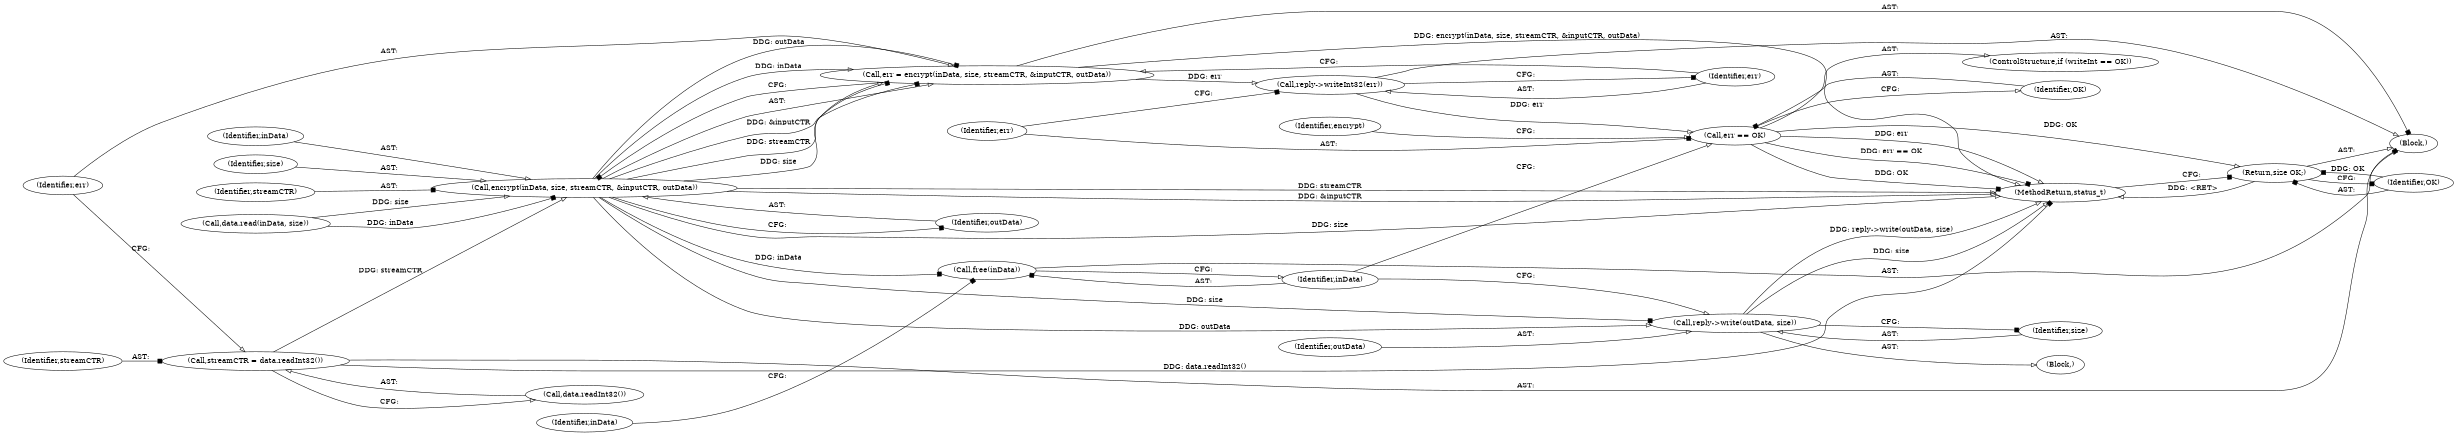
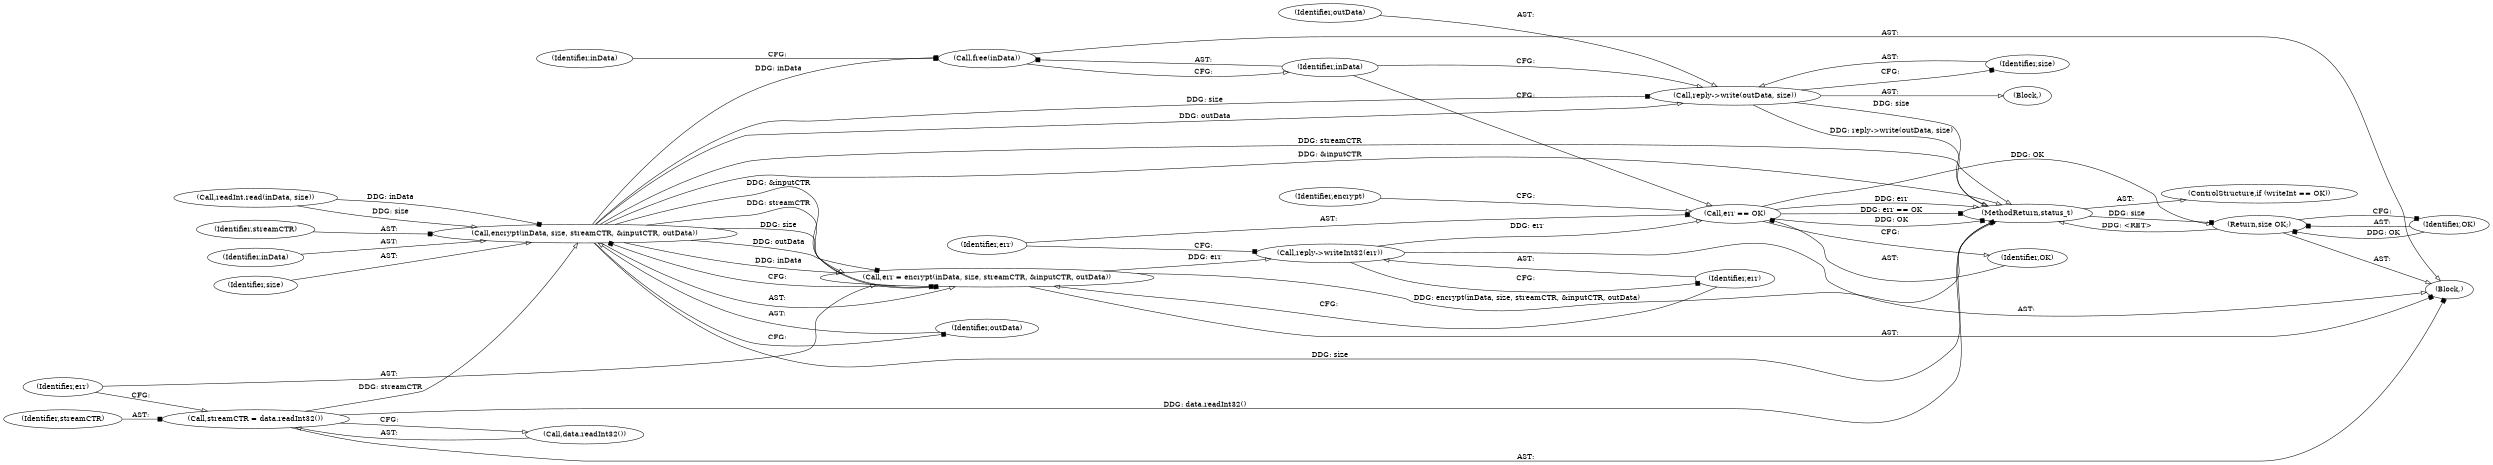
edge "(Call,err == OK)" -> "(ControlStructure,if (writeInt == OK))": now "(MethodReturn,status_t)" -> "(ControlStructure,if (writeInt == OK))"
edge "(MethodReturn,status_t)" -> "(Return,size OK;)": label "CFG: " -> "DDG: size"
node "(Call,data.read(inData, size))": label "(Call,data.read(inData, size))" -> "(Call,readInt.read(inData, size))"
